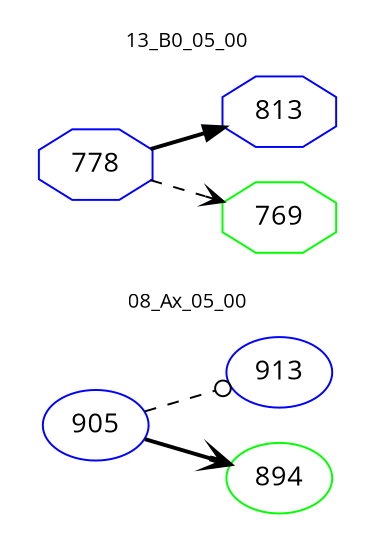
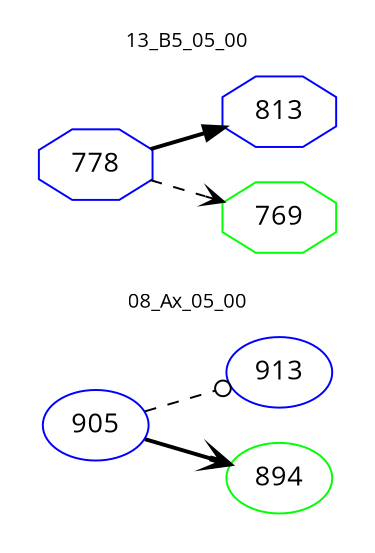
cluster "13_B0_05_00": label "13_B0_05_00" -> "13_B5_05_00"
